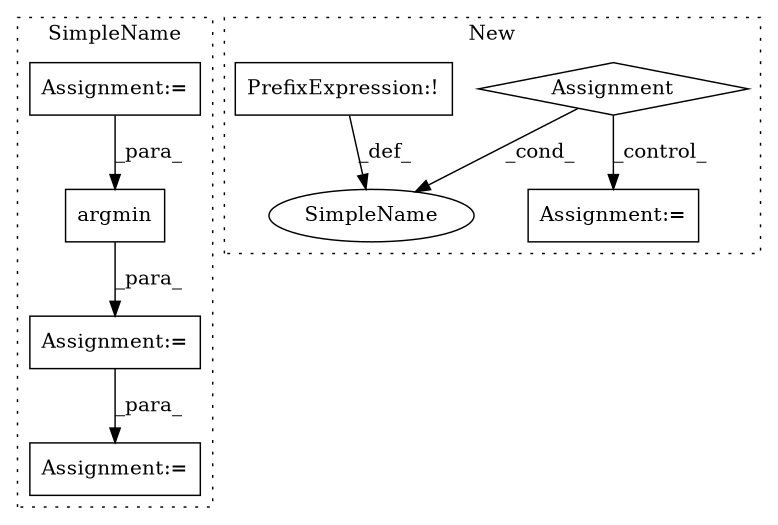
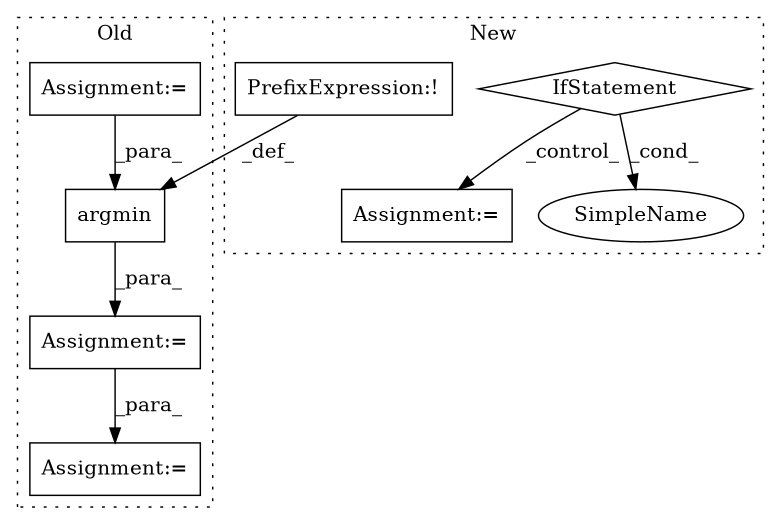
cluster "SimpleName": label "SimpleName" -> "Old"
node "Assignment": label "Assignment" -> "IfStatement"
edge "PrefixExpression:!" -> "SimpleName": now "PrefixExpression:!" -> "argmin"
